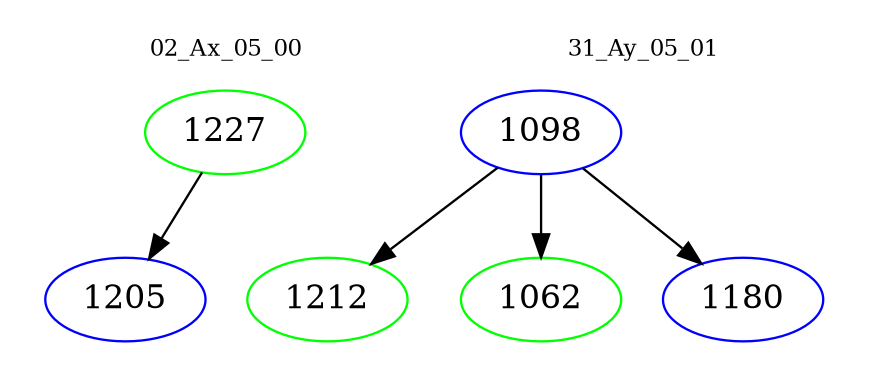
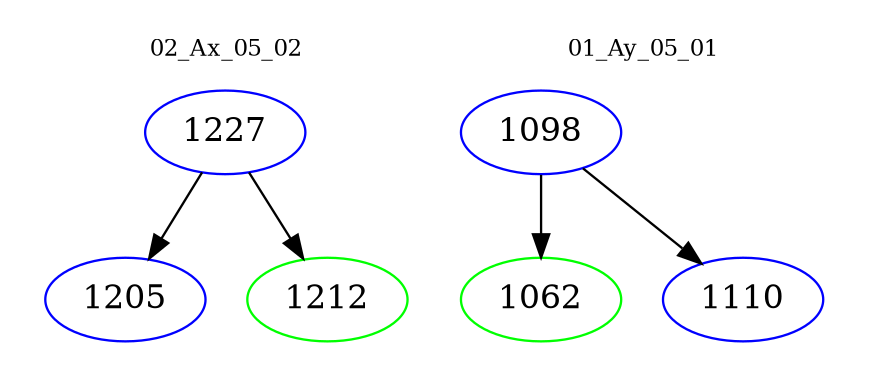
cluster "02_Ax_05_00": label "02_Ax_05_00" -> "02_Ax_05_02"
cluster "31_Ay_05_01": label "31_Ay_05_01" -> "01_Ay_05_01"
node "1227": color green -> blue
edge "1098" -> "1212": now "1227" -> "1212"
node "1180": label "1180" -> "1110"
